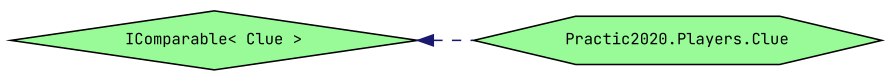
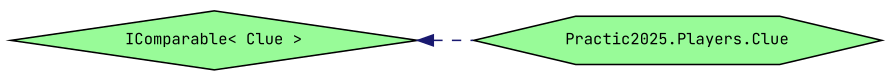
node "Practic2020.Players.Clue": label "Practic2020.Players.Clue" -> "Practic2025.Players.Clue"
